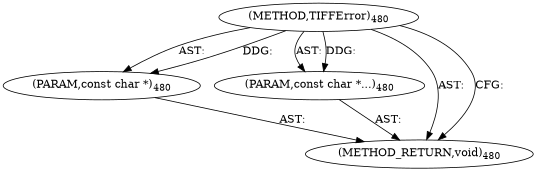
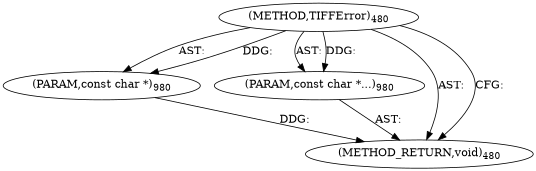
node "(PARAM,const char *)": text "480" -> "980"
node "(PARAM,const char *...)": text "480" -> "980"
edge "(PARAM,const char *)" -> "(METHOD_RETURN,void)": label "AST: " -> "DDG: "
